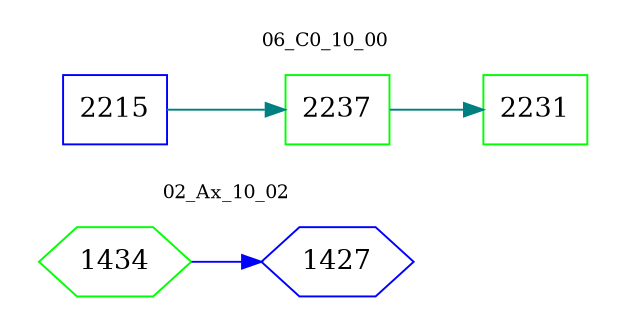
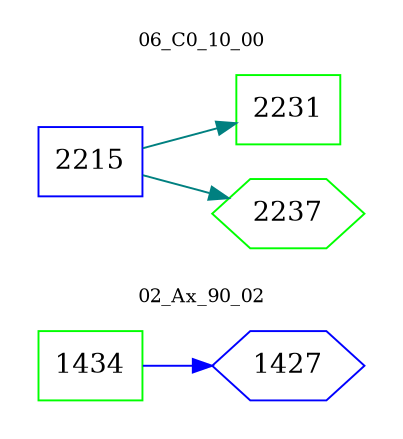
node "2237": shape box -> hexagon
edge "2237" -> "2231": now "2215" -> "2231"
cluster "02_Ax_10_02": label "02_Ax_10_02" -> "02_Ax_90_02"
node "1434": shape hexagon -> box
